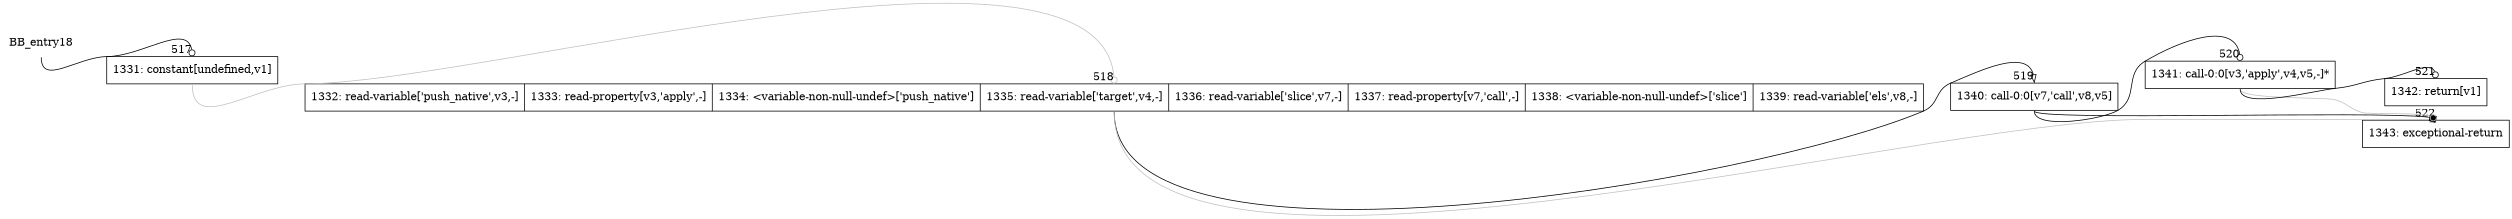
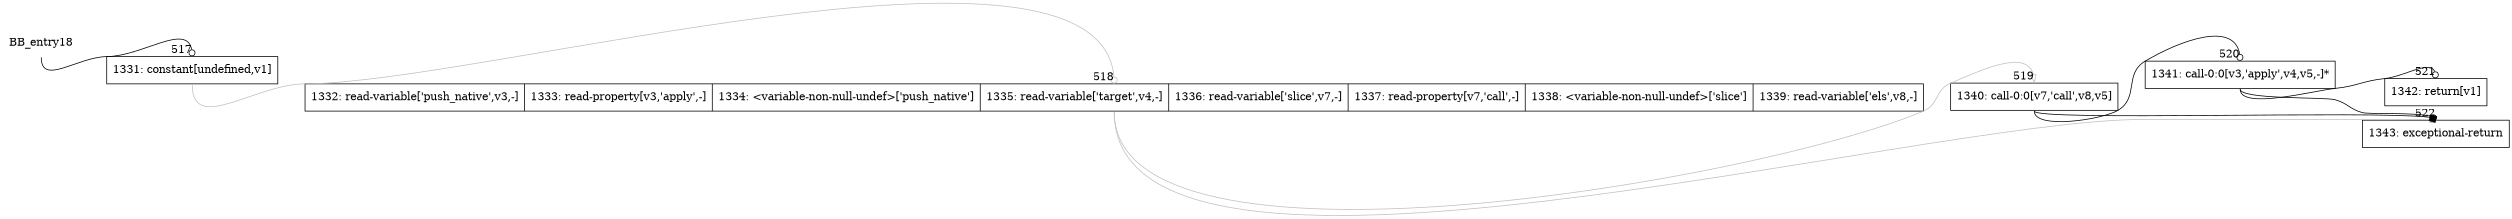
edge "1341: call-0:0[v3,'apply',v4,v5,-]*" -> "1343: exceptional-return": color gray -> black
edge "1332: read-variable['push_native',v3,-]" -> "1340: call-0:0[v7,'call',v8,v5]": color black -> gray
